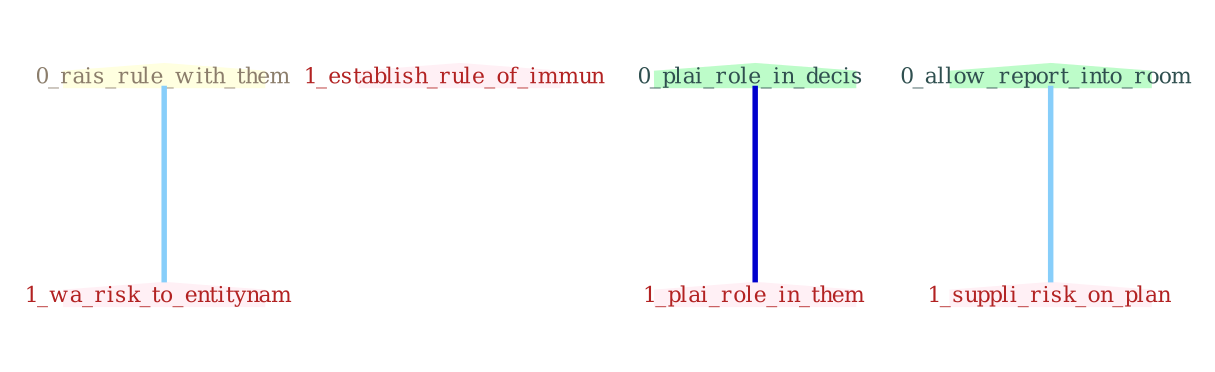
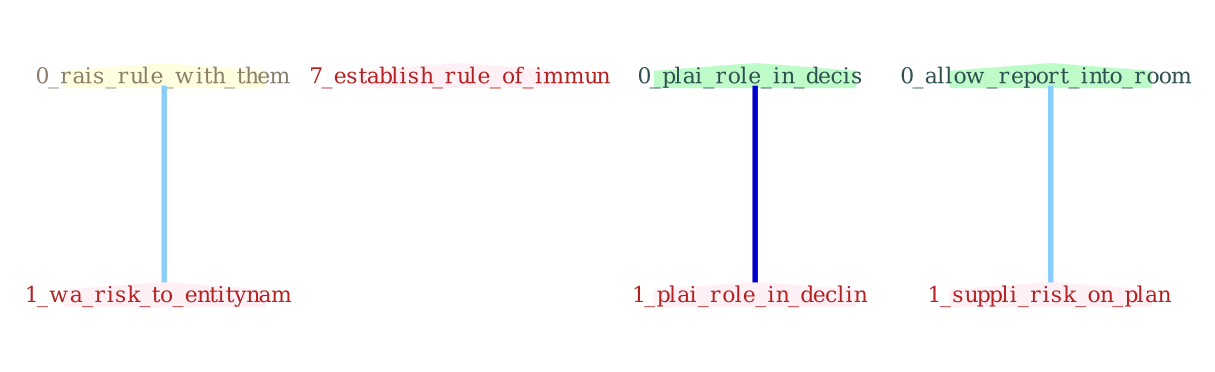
node "1_establish_rule_of_immun": label "1_establish_rule_of_immun" -> "7_establish_rule_of_immun"
node "1_plai_role_in_them": label "1_plai_role_in_them" -> "1_plai_role_in_declin"
